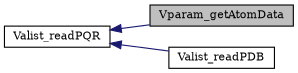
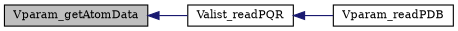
edge "Vparam_getAtomData" -> "Valist_readPQR": reversed
node "Valist_readPDB": label "Valist_readPDB" -> "Vparam_readPDB"
